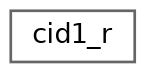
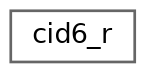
node "cid1_r": label "cid1_r" -> "cid6_r"
